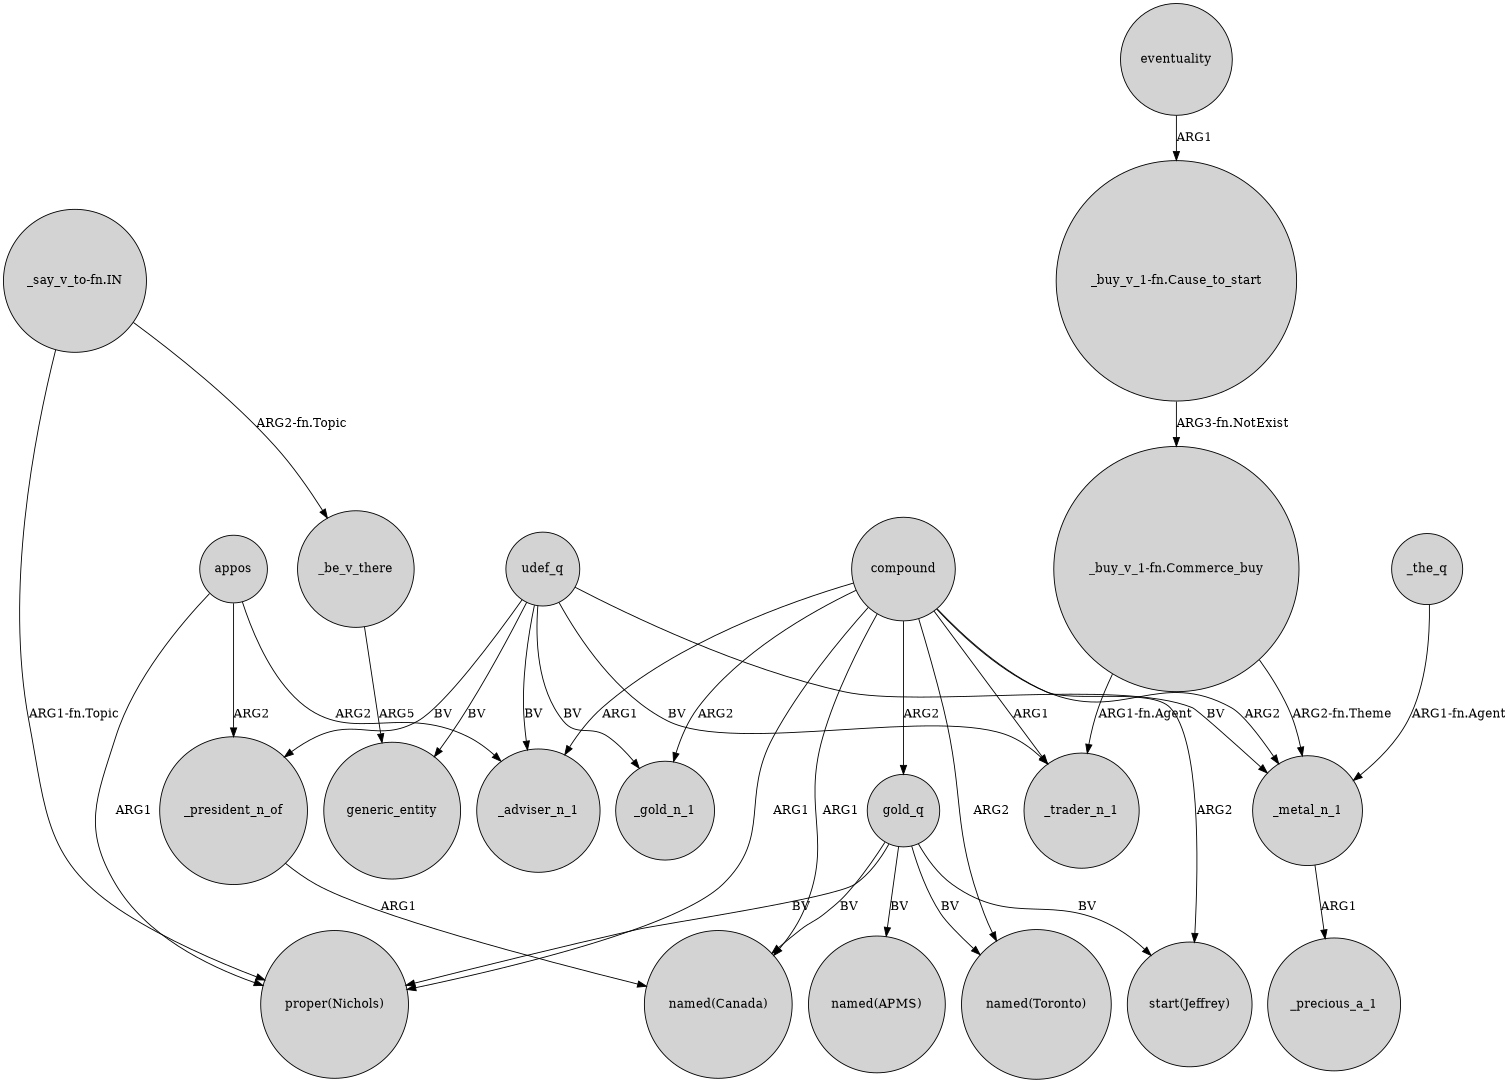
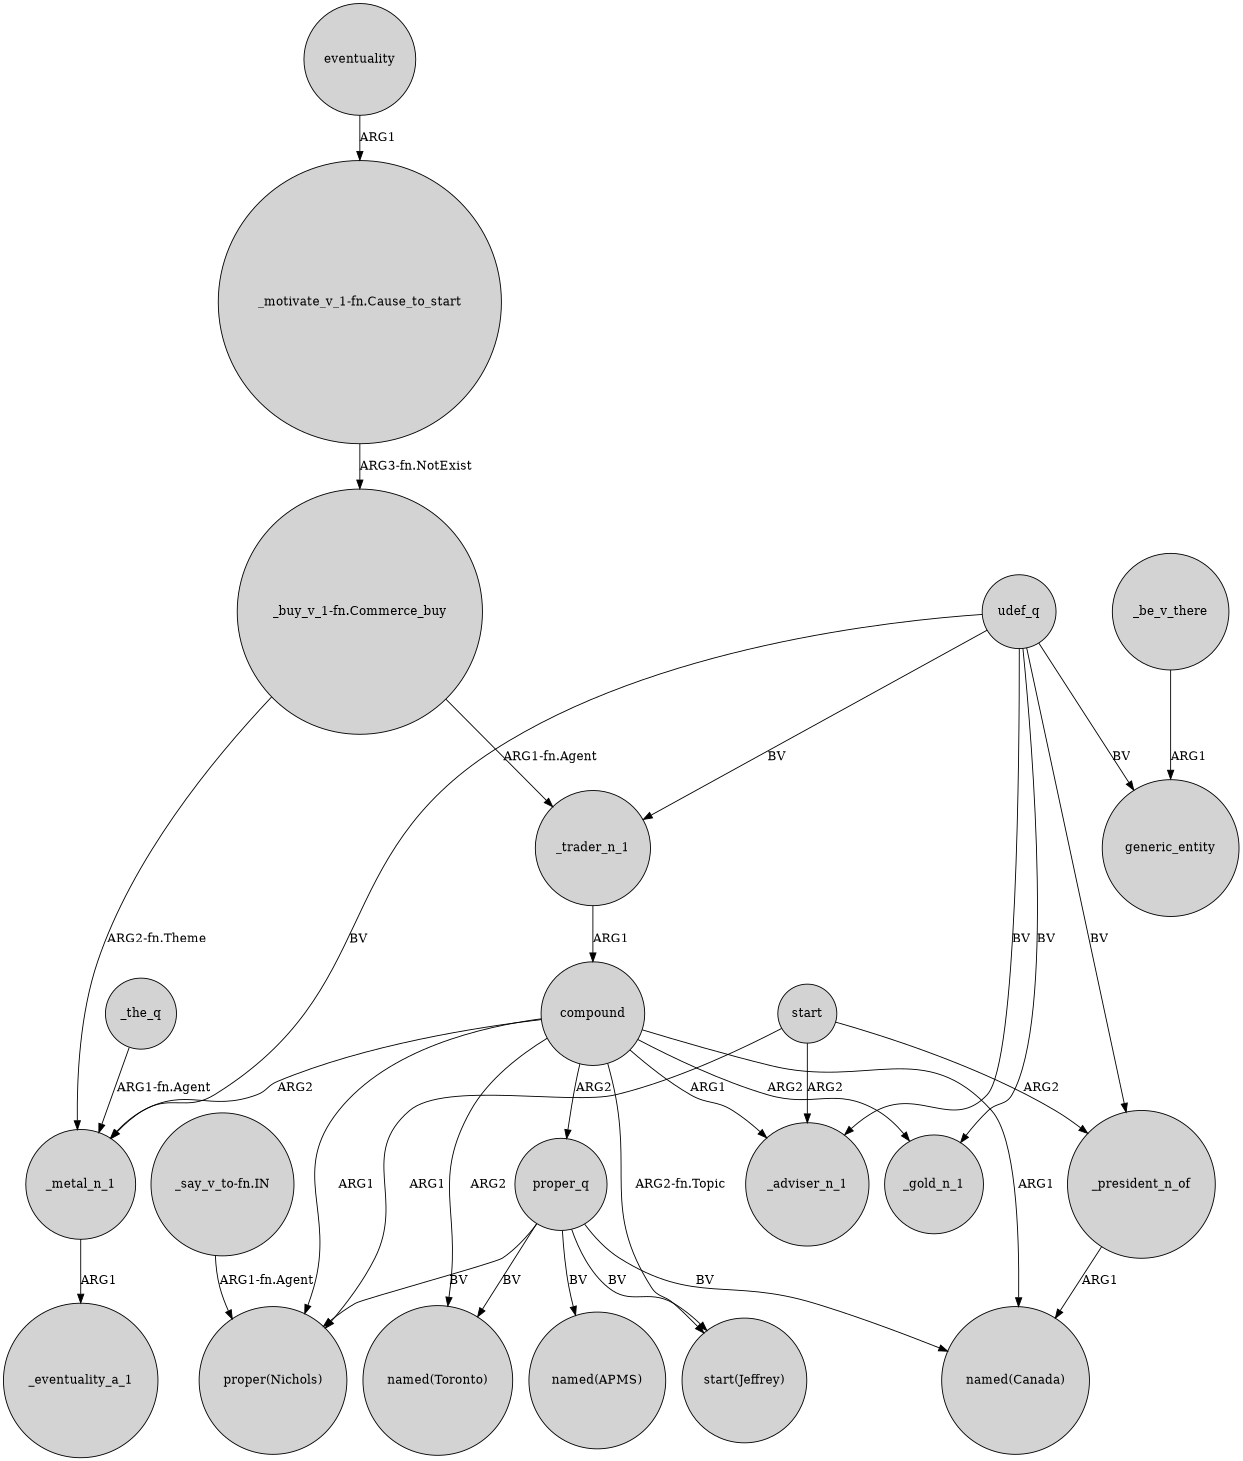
node "_buy_v_1-fn.Cause_to_start": label "_buy_v_1-fn.Cause_to_start" -> "_motivate_v_1-fn.Cause_to_start"
edge "_say_v_to-fn.IN" -> "_be_v_there": removed, label "ARG2-fn.Topic"
node "appos": label "appos" -> "start"
edge "compound" -> "_trader_n_1": reversed
edge "_say_v_to-fn.IN" -> "proper(Nichols)": label "ARG1-fn.Topic" -> "ARG1-fn.Agent"
edge "_be_v_there" -> "generic_entity": label "ARG5" -> "ARG1"
node "gold_q": label "gold_q" -> "proper_q"
edge "compound" -> "start(Jeffrey)": label "ARG2" -> "ARG2-fn.Topic"
node "_precious_a_1": label "_precious_a_1" -> "_eventuality_a_1"
